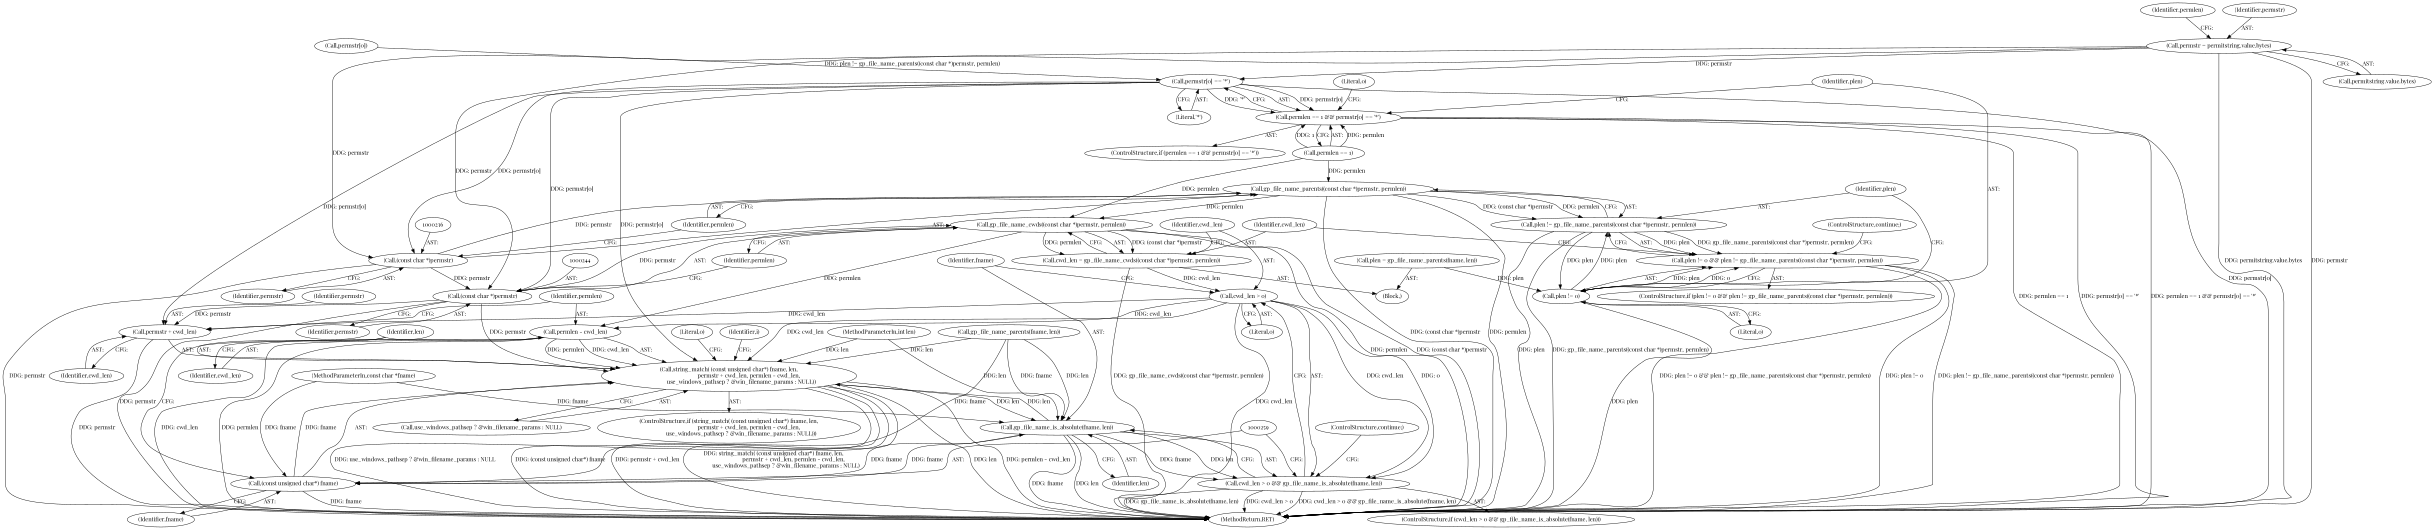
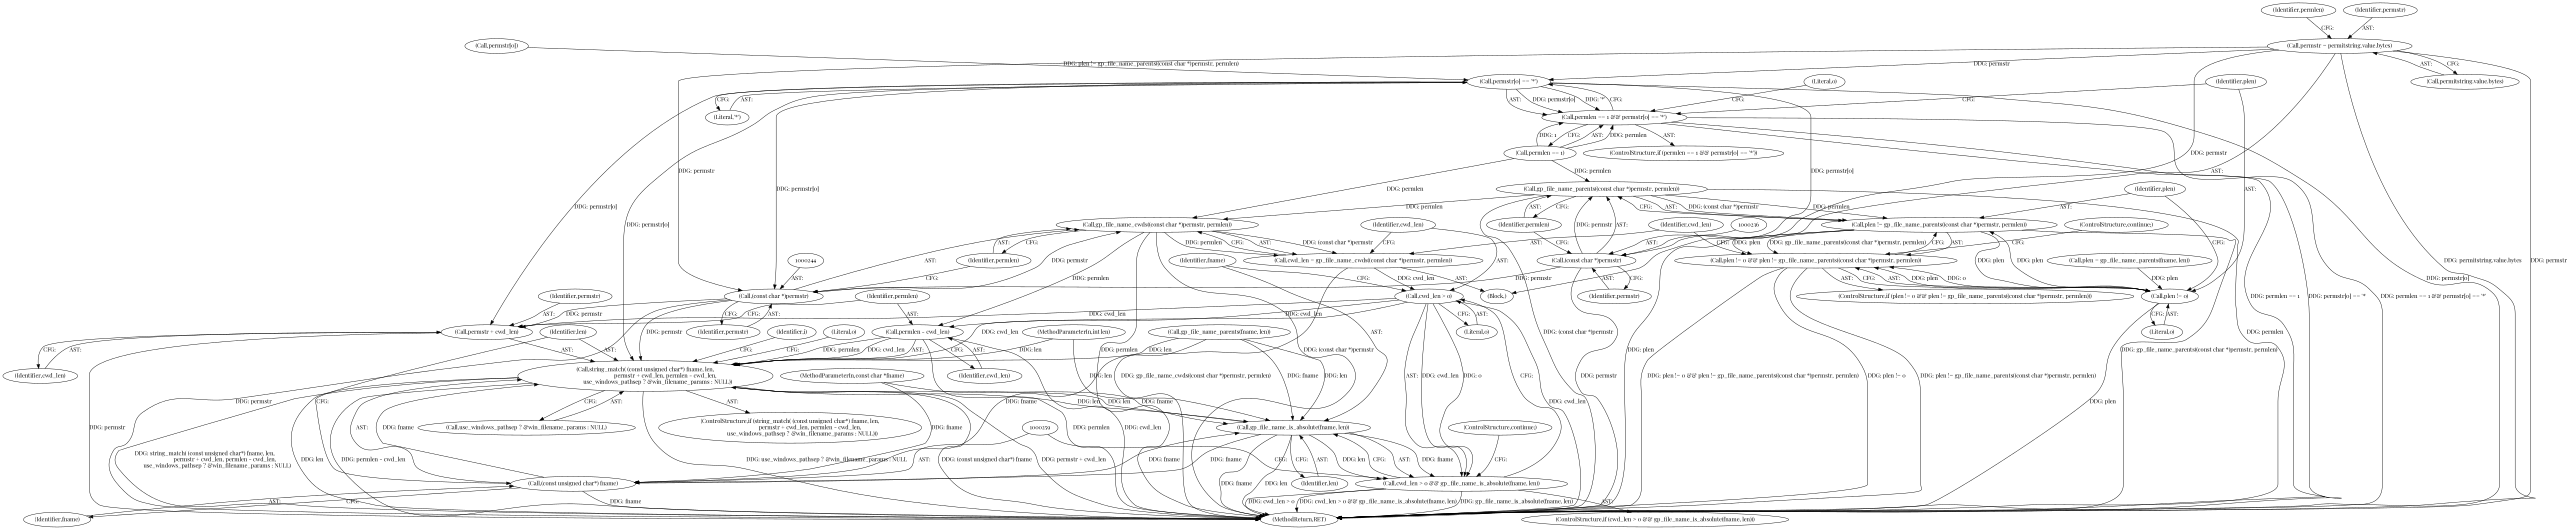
edge "(Call,plen = gp_file_name_parents(fname, len))" -> "(Block,)": now "(Call,permstr = permitstring.value.bytes)" -> "(Block,)"
